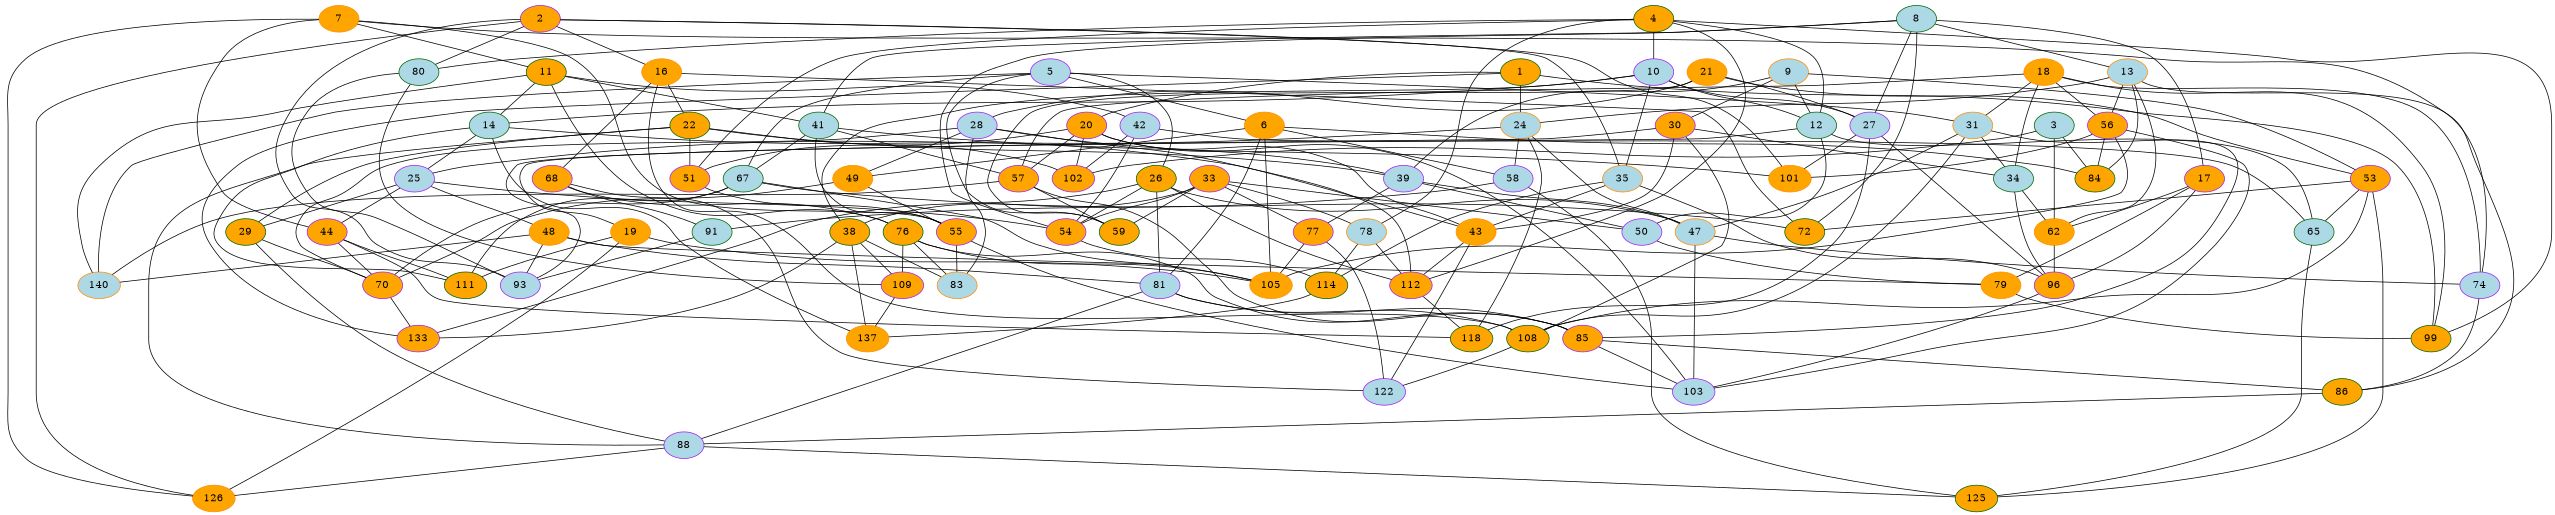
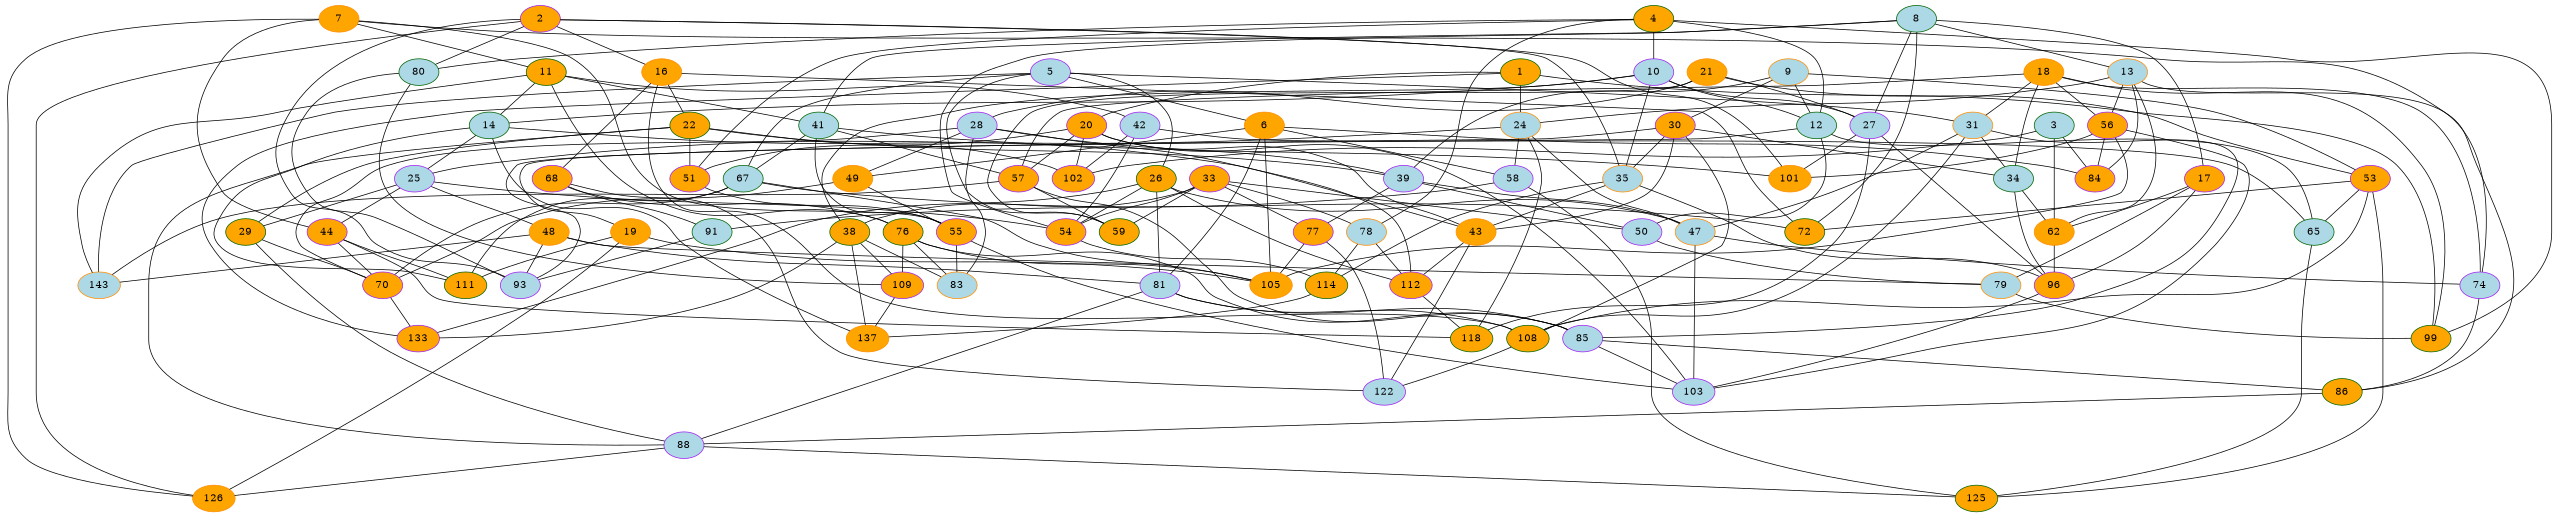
edge "30" -- "35": added
node "84": color darkgreen -> purple
edge "4" -- "112": removed
node "140": label "140" -> "143"
node "79": fillcolor orange -> lightblue
node "85": fillcolor orange -> lightblue
